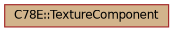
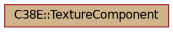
node "C78E::TextureComponent": label "C78E::TextureComponent" -> "C38E::TextureComponent"
